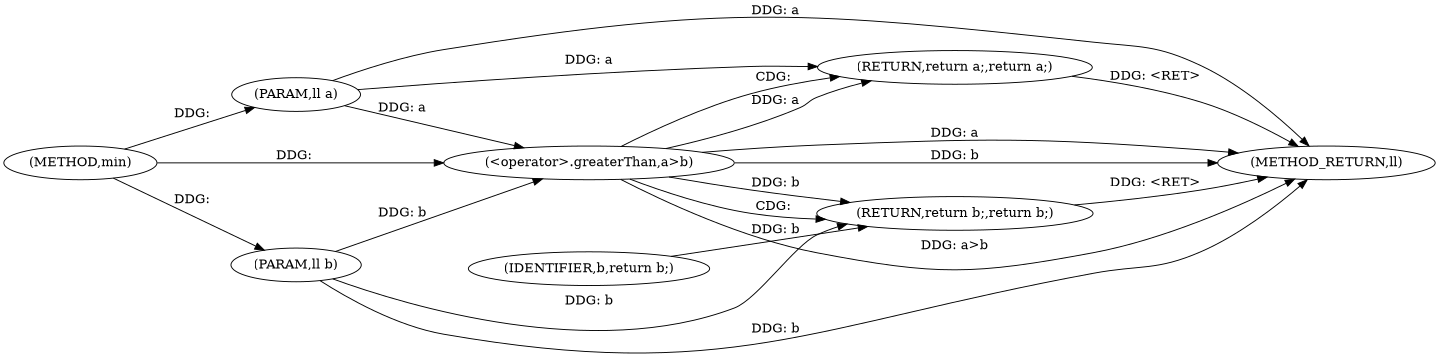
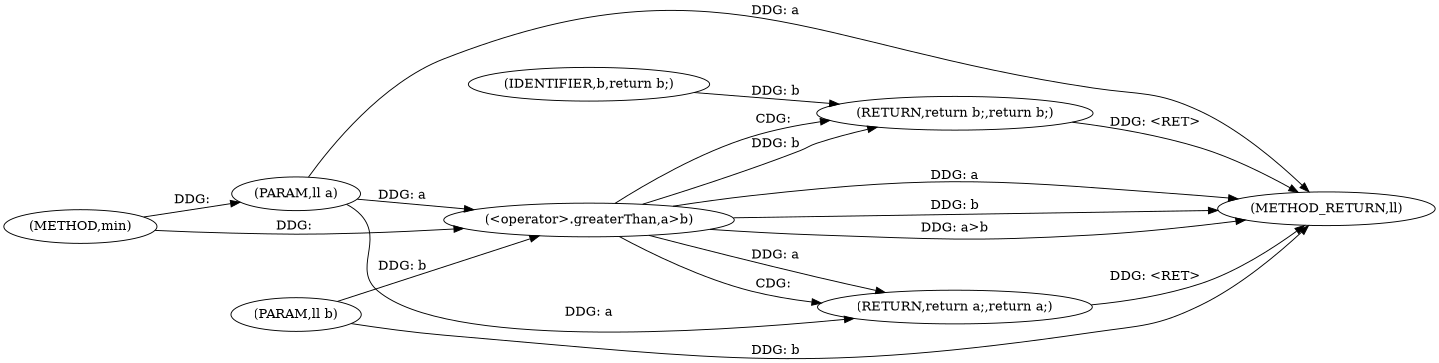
edge "(METHOD,min)" -> "(PARAM,ll b)": removed, label "DDG:"
edge "(PARAM,ll b)" -> "(RETURN,return b;,return b;)": removed, label "DDG: b"
